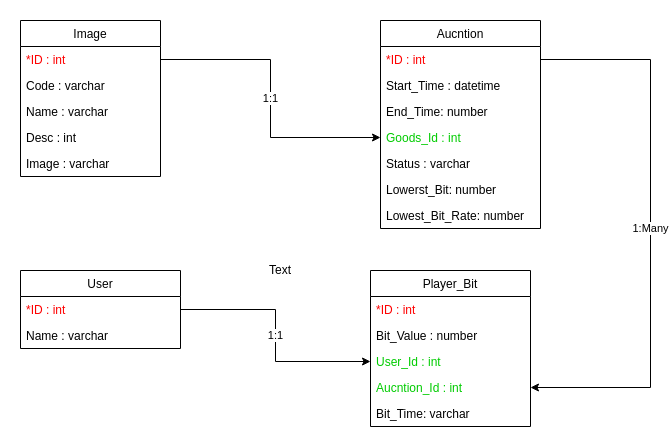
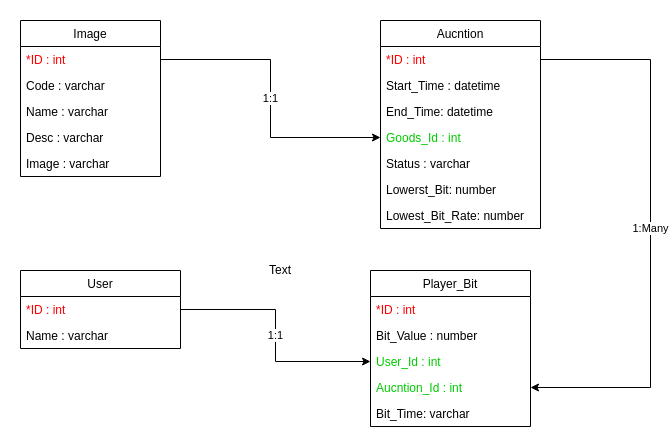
node "End_Time: number": label "End_Time: number" -> "End_Time: datetime"
node "Desc : int": label "Desc : int" -> "Desc : varchar"
